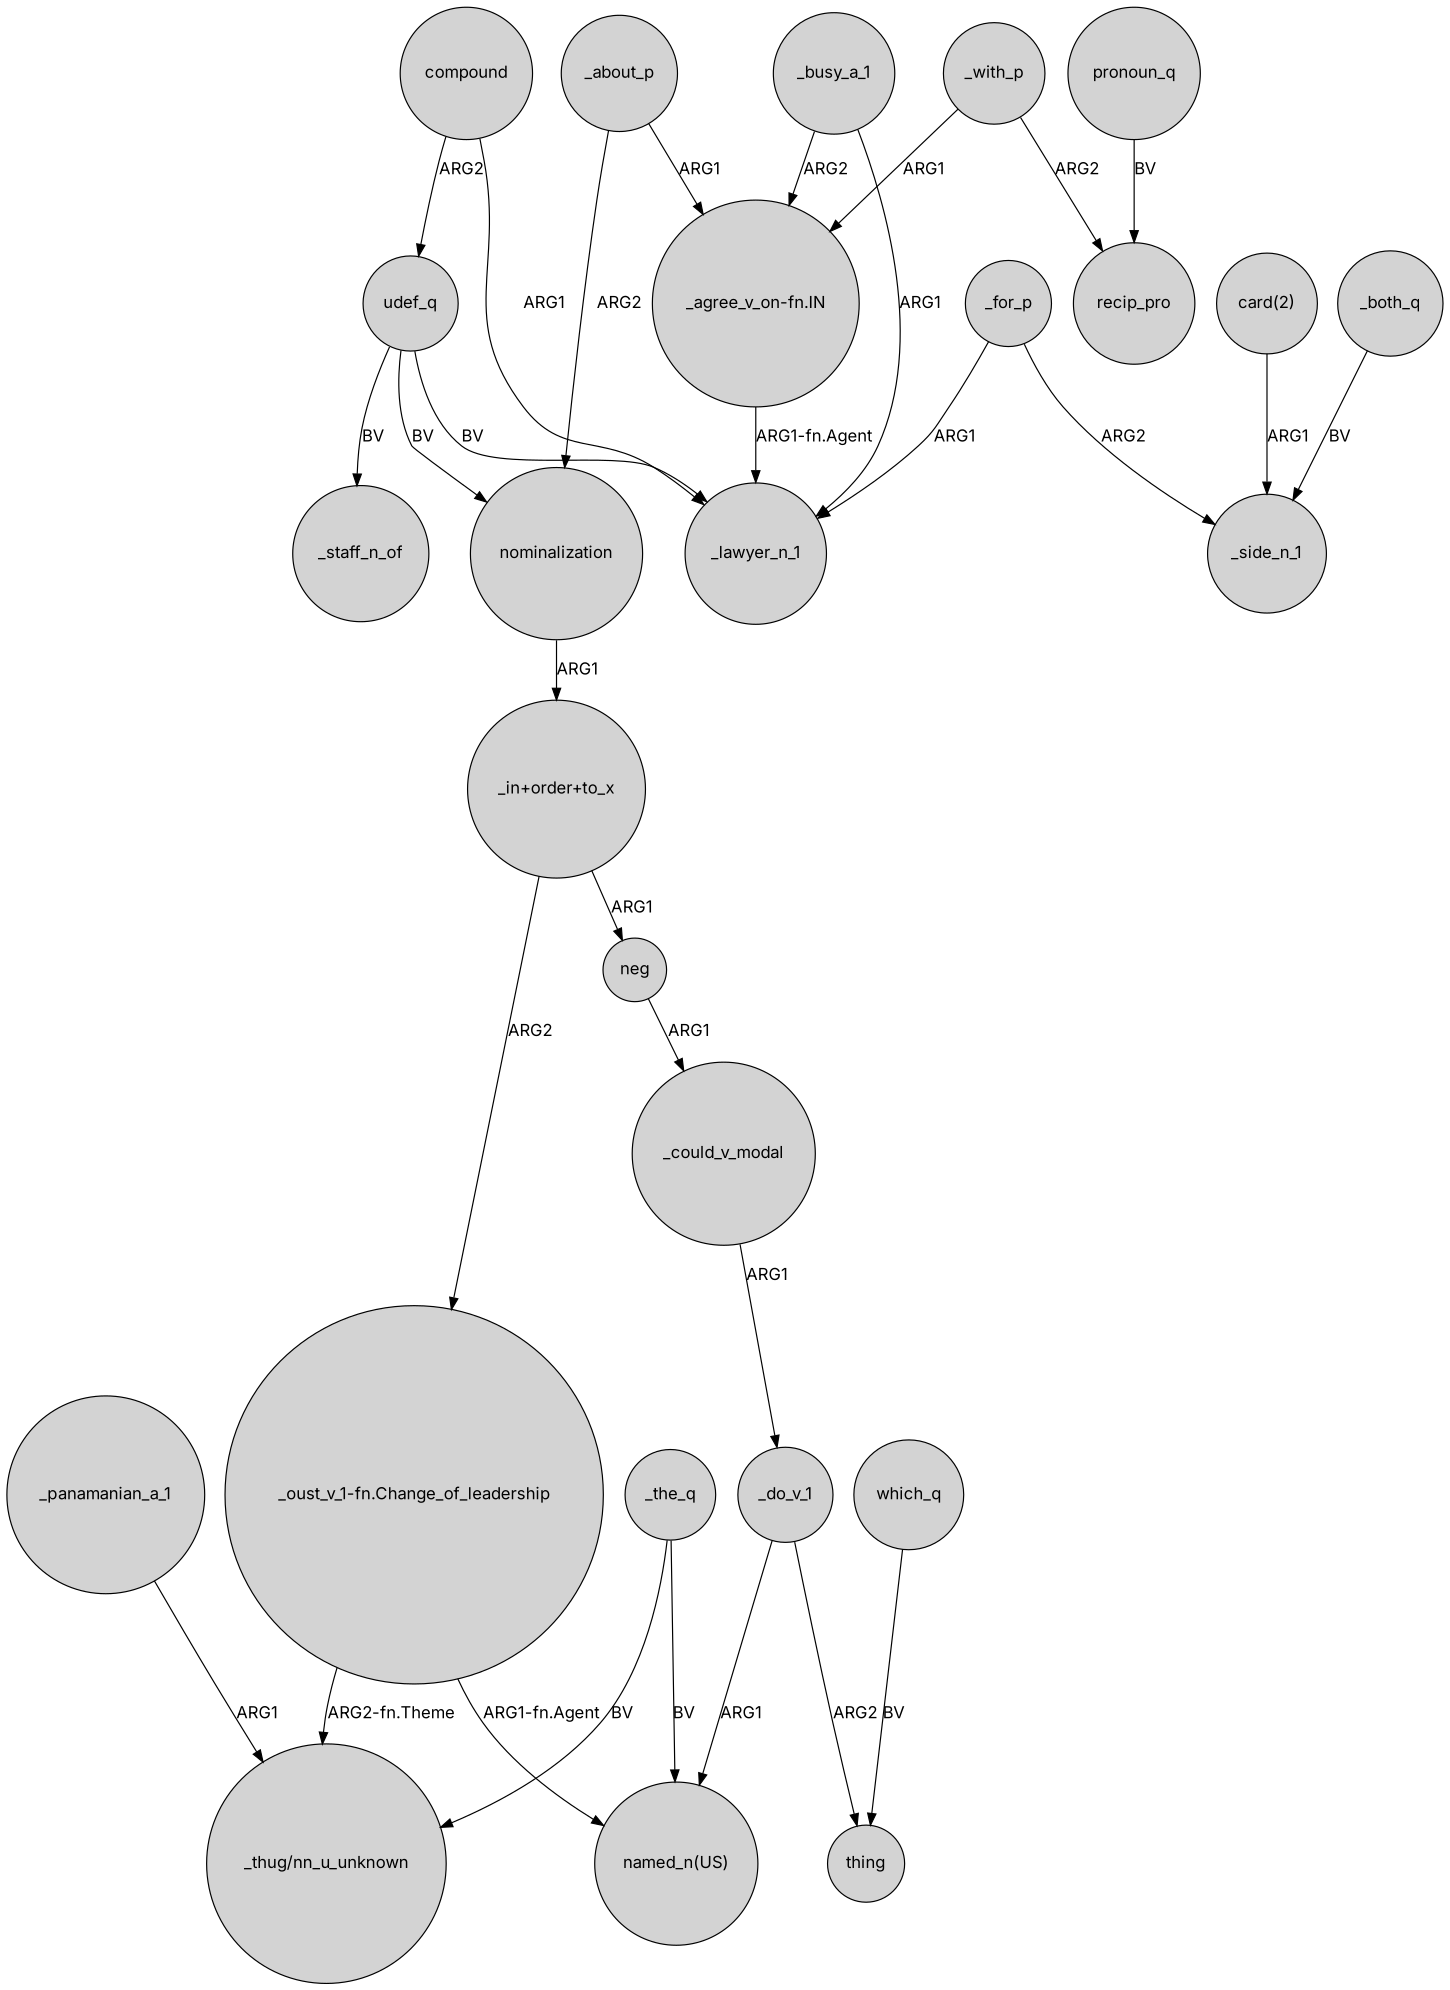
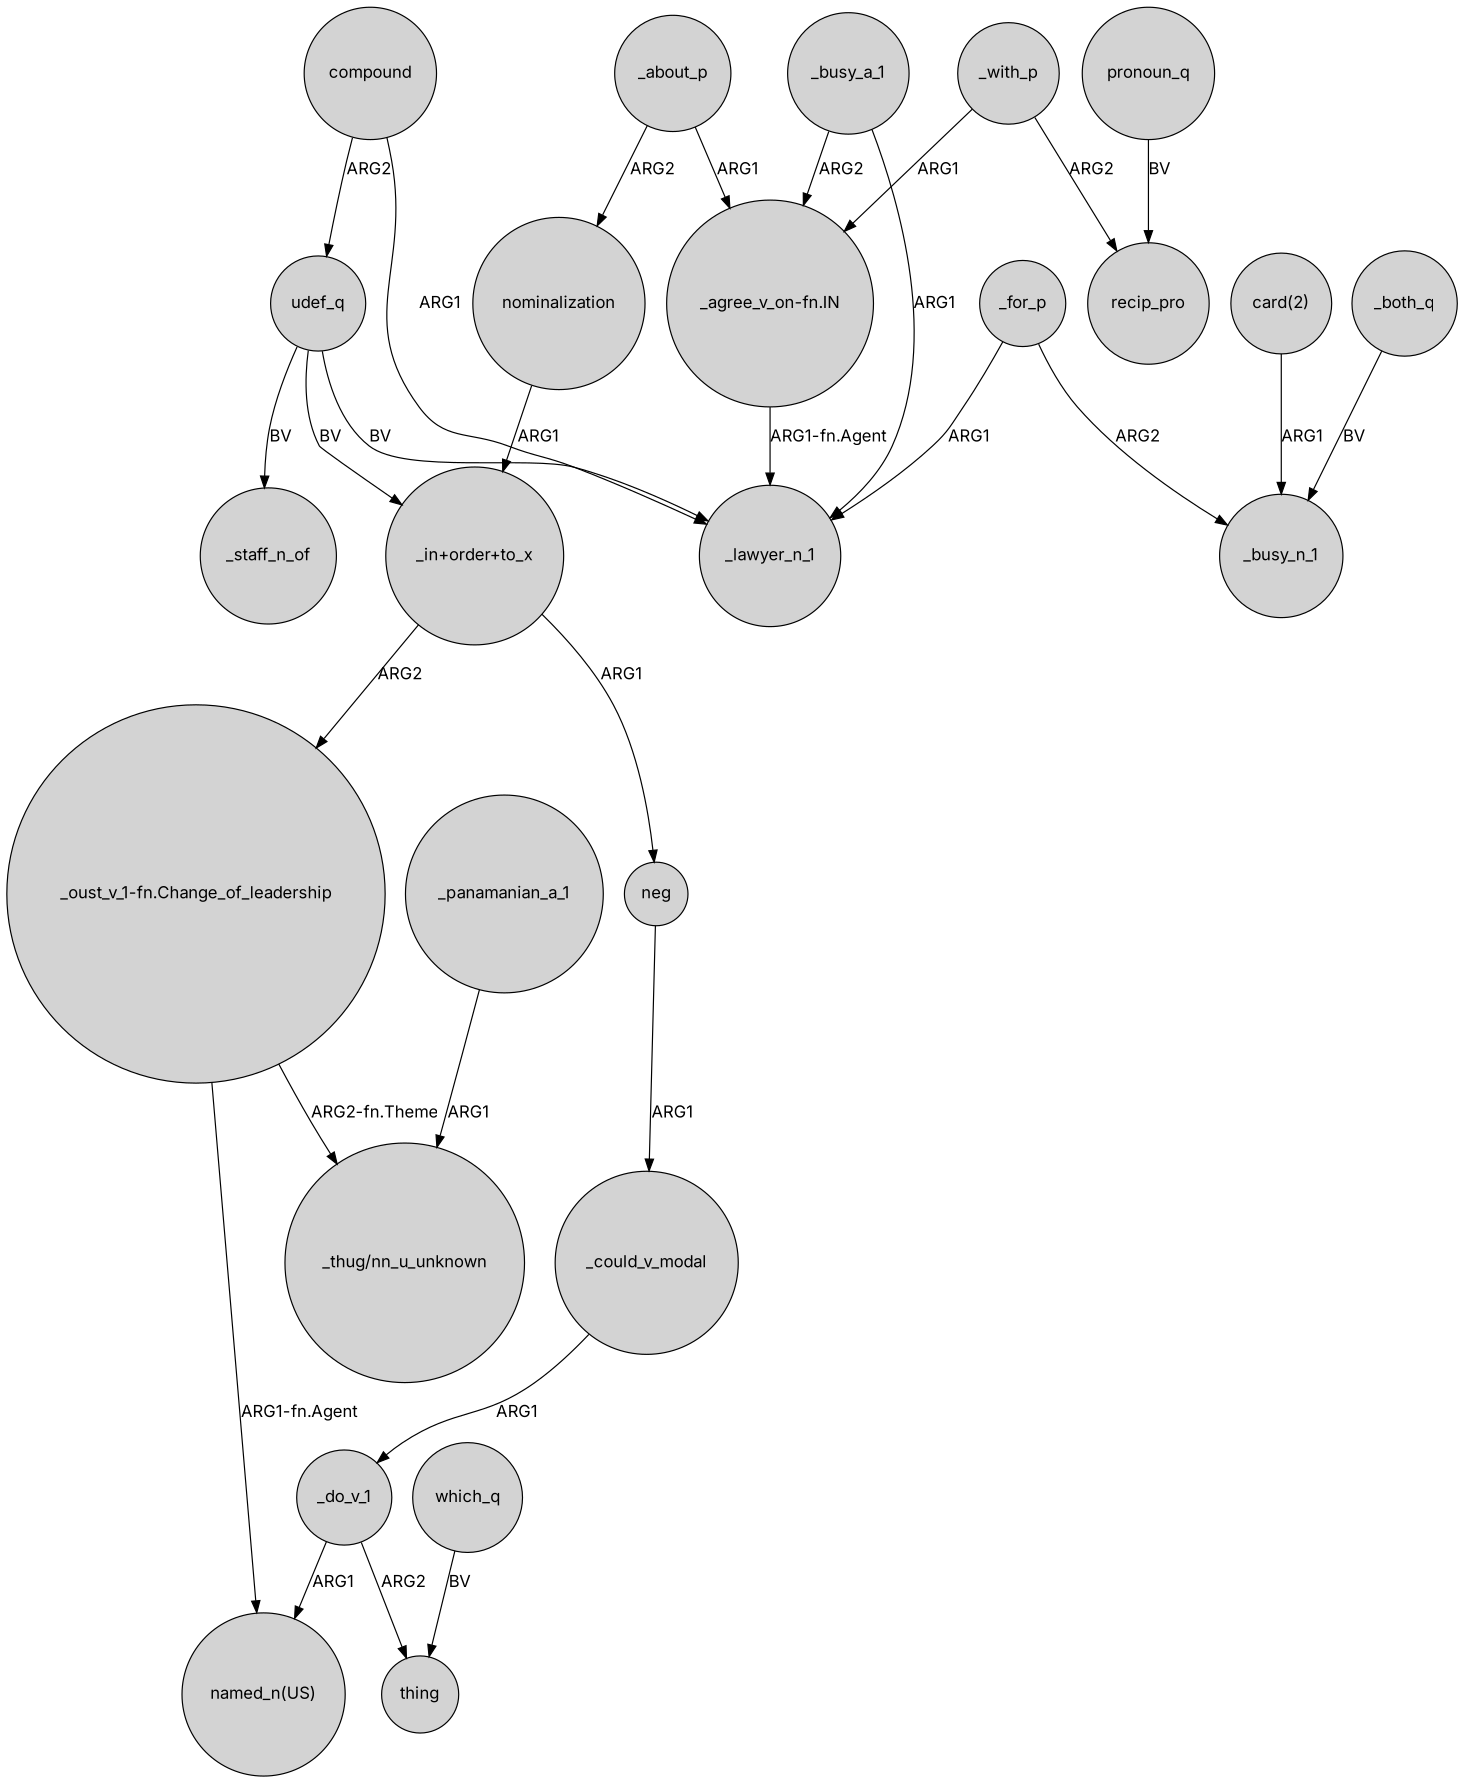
edge "udef_q" -> "nominalization": now "udef_q" -> "_in+order+to_x"
node "_side_n_1": label "_side_n_1" -> "_busy_n_1"
node "_the_q": removed
